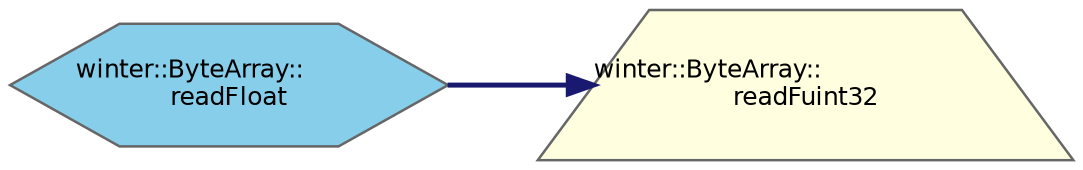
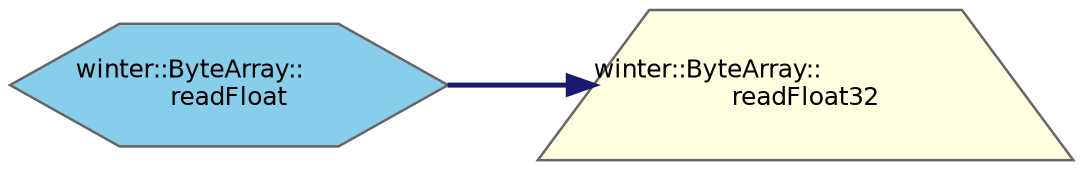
node "winter::ByteArray:: readFuint32": label "winter::ByteArray:: readFuint32" -> "winter::ByteArray:: readFloat32"
